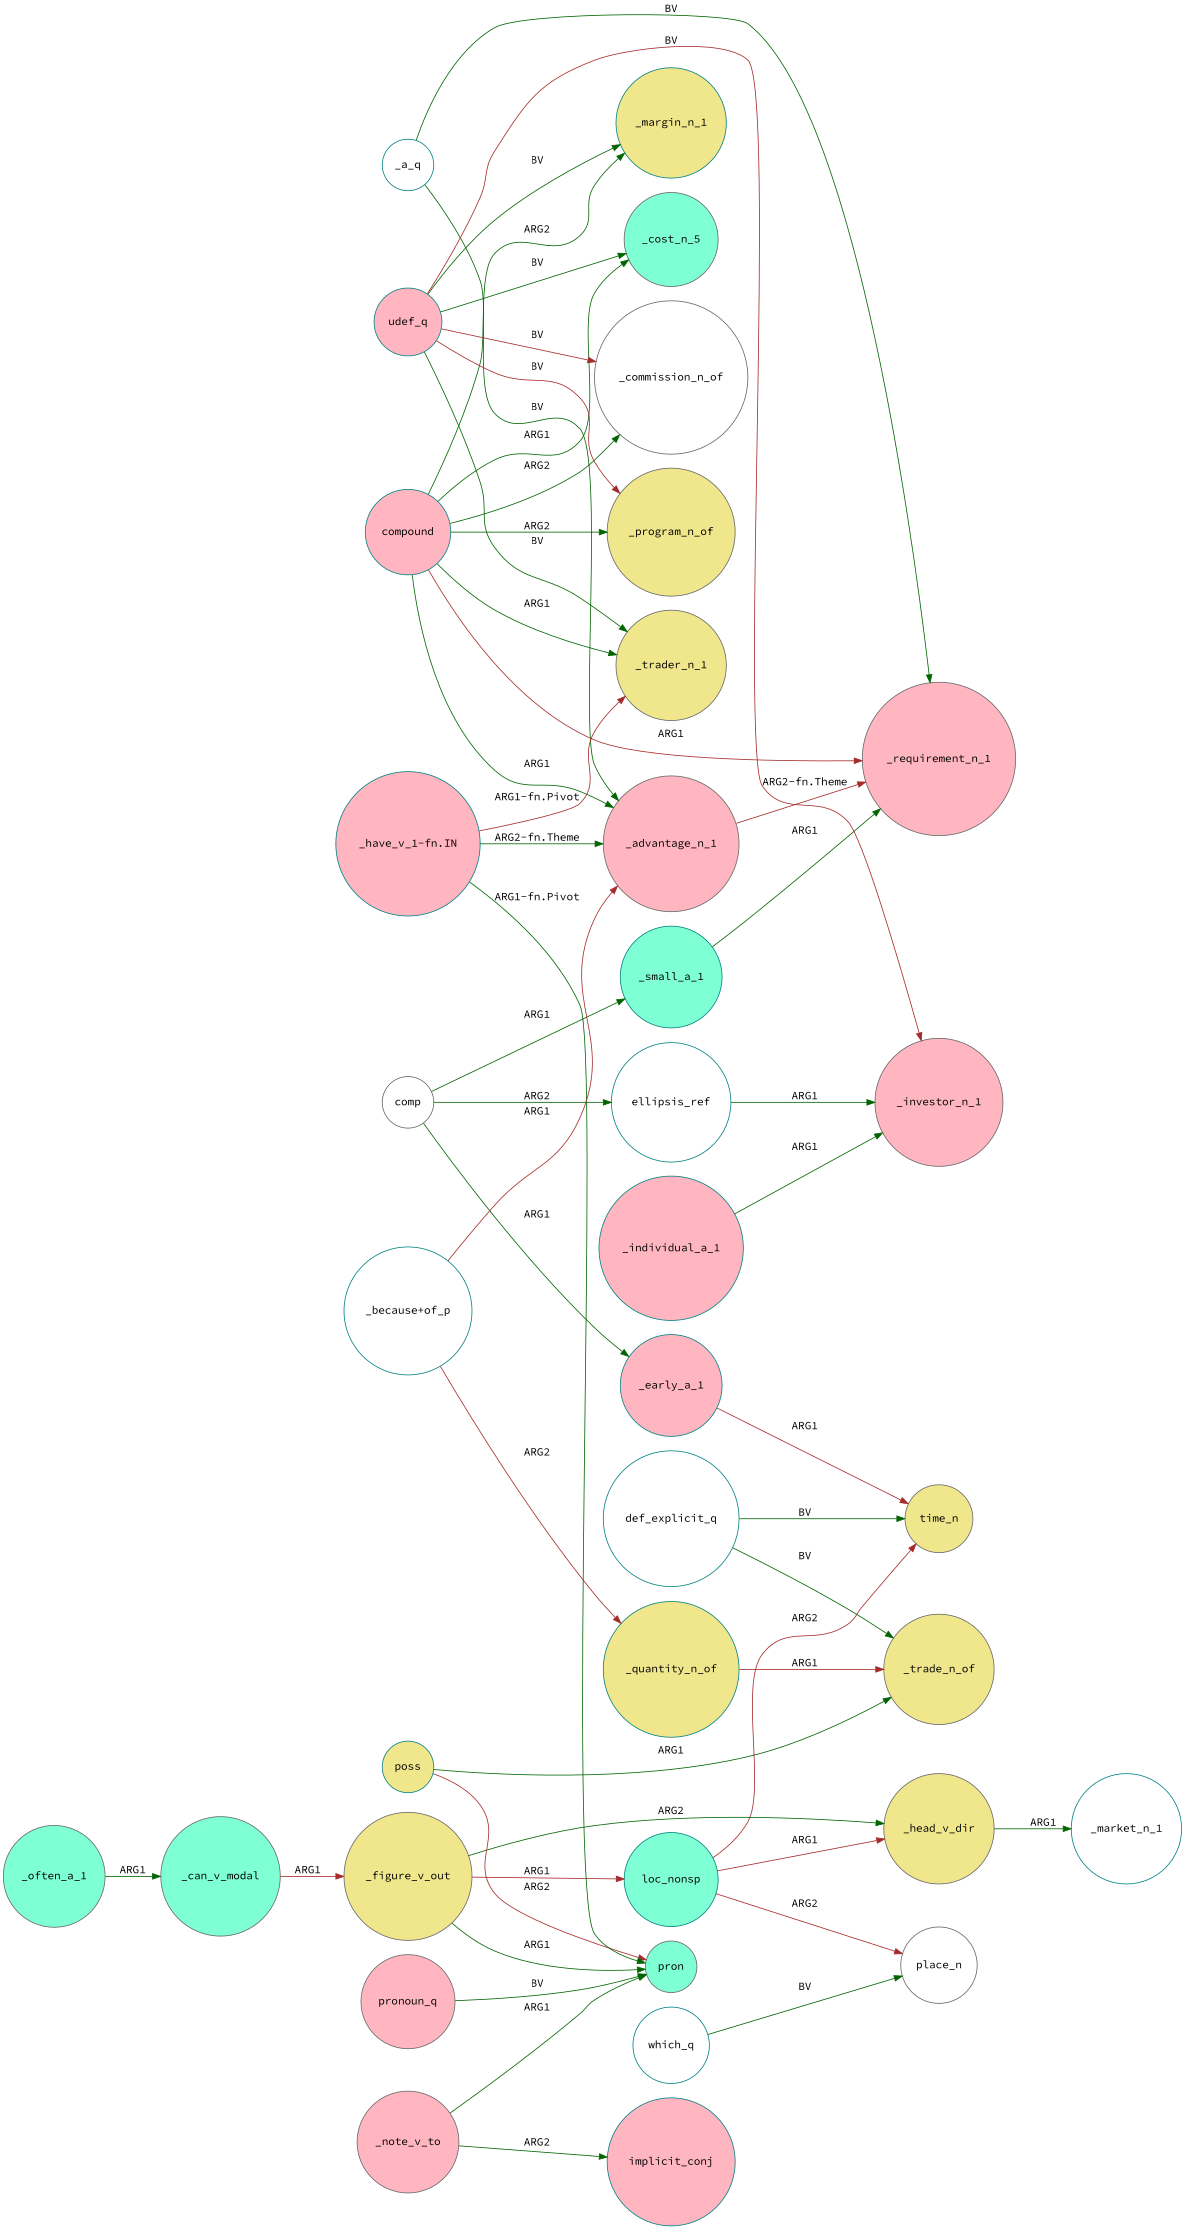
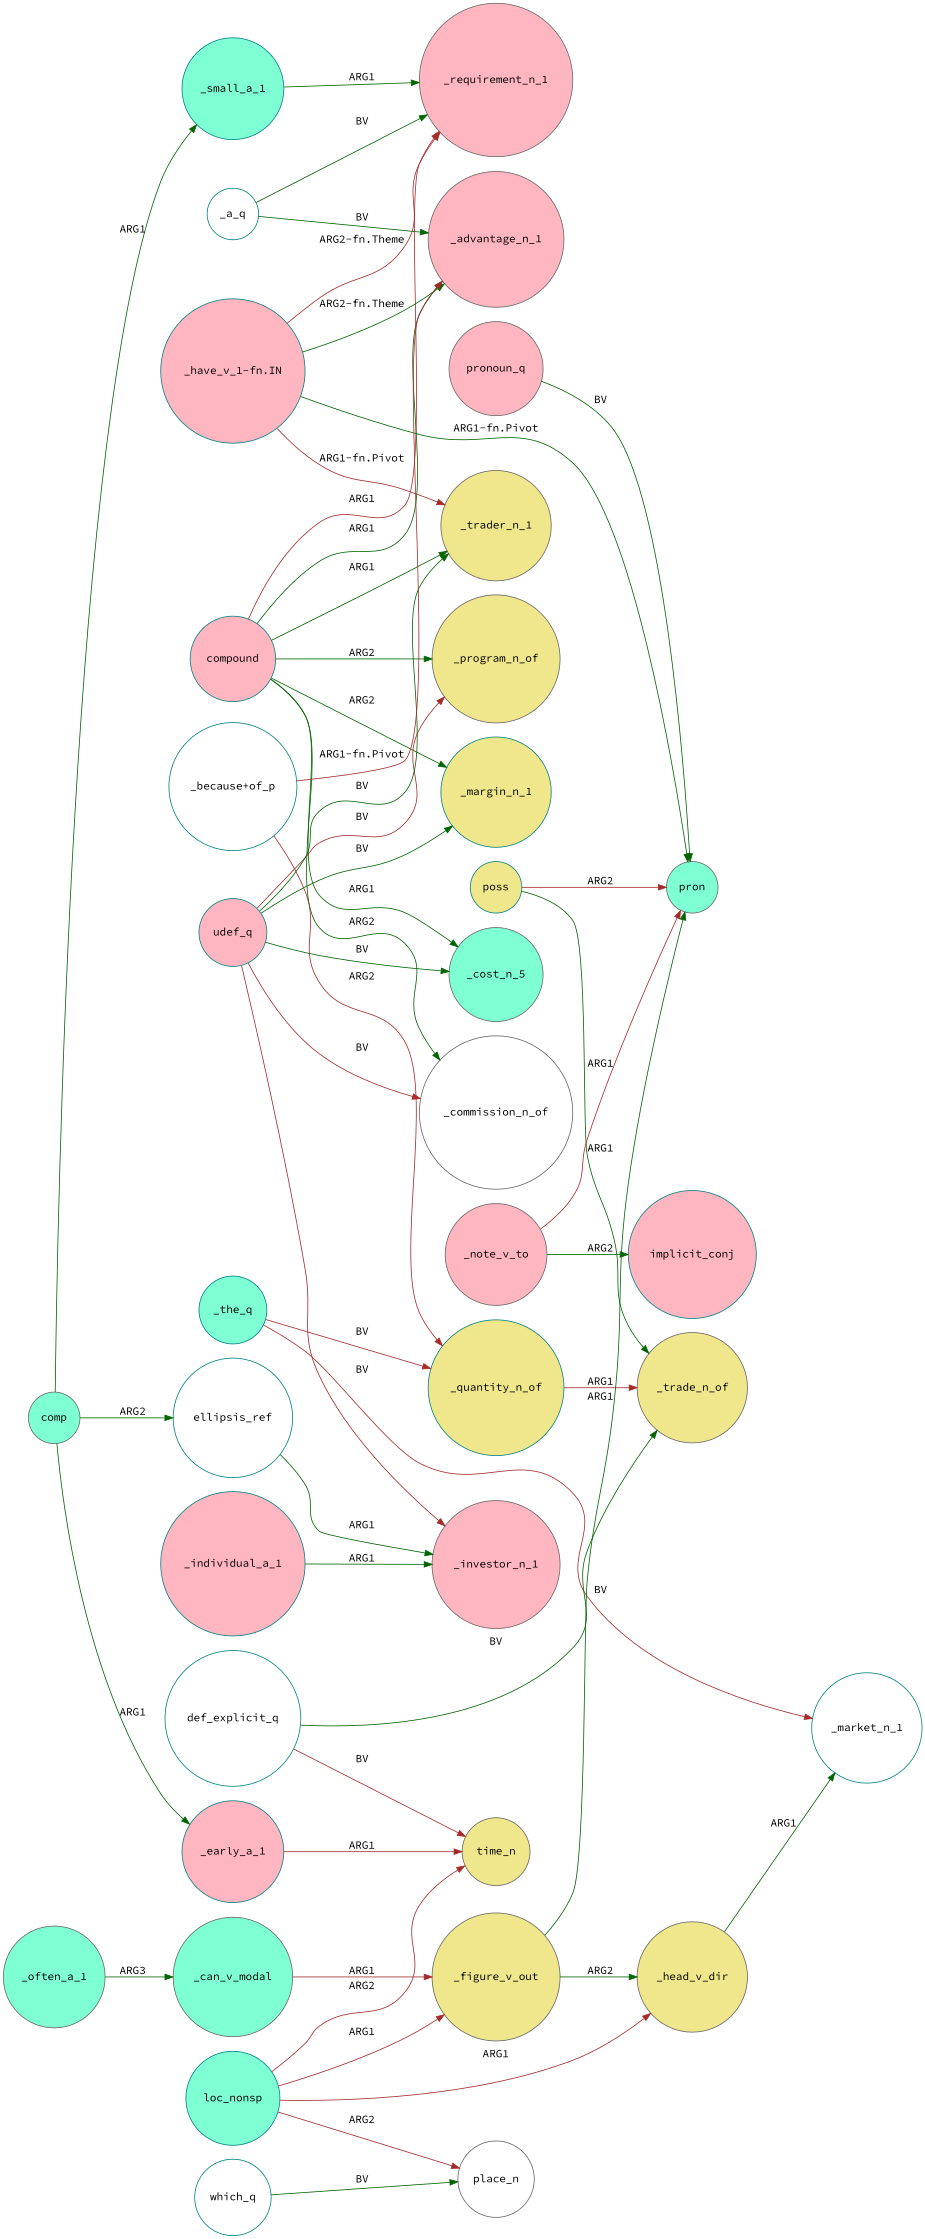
edge "_advantage_n_1" -> "_requirement_n_1": now "_have_v_1-fn.IN" -> "_requirement_n_1"
node "comp": fillcolor white -> aquamarine
edge "_because+of_p" -> "_advantage_n_1": label "ARG1" -> "ARG1-fn.Pivot"
node "_the_q": added
edge "def_explicit_q" -> "time_n": color darkgreen -> brown
edge "_often_a_1" -> "_can_v_modal": label "ARG1" -> "ARG3"
edge "_figure_v_out" -> "loc_nonsp": reversed
edge "_note_v_to" -> "pron": color darkgreen -> brown
